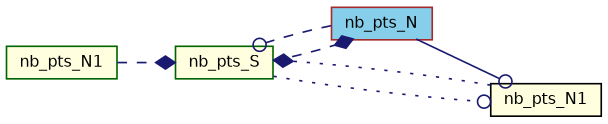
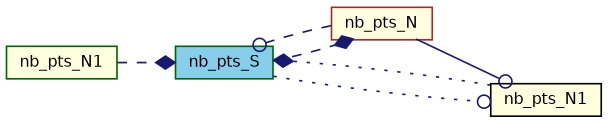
node "nb_pts_N": fillcolor skyblue -> lightyellow
node "nb_pts_S": fillcolor lightyellow -> skyblue
